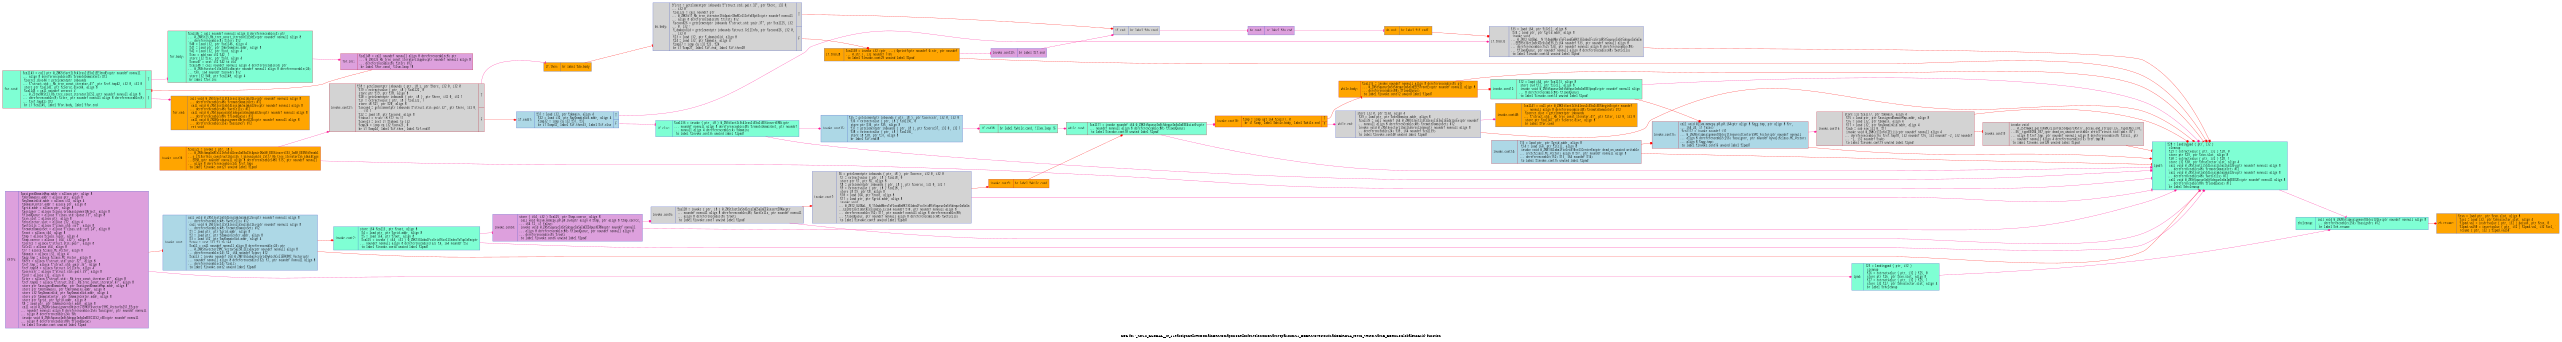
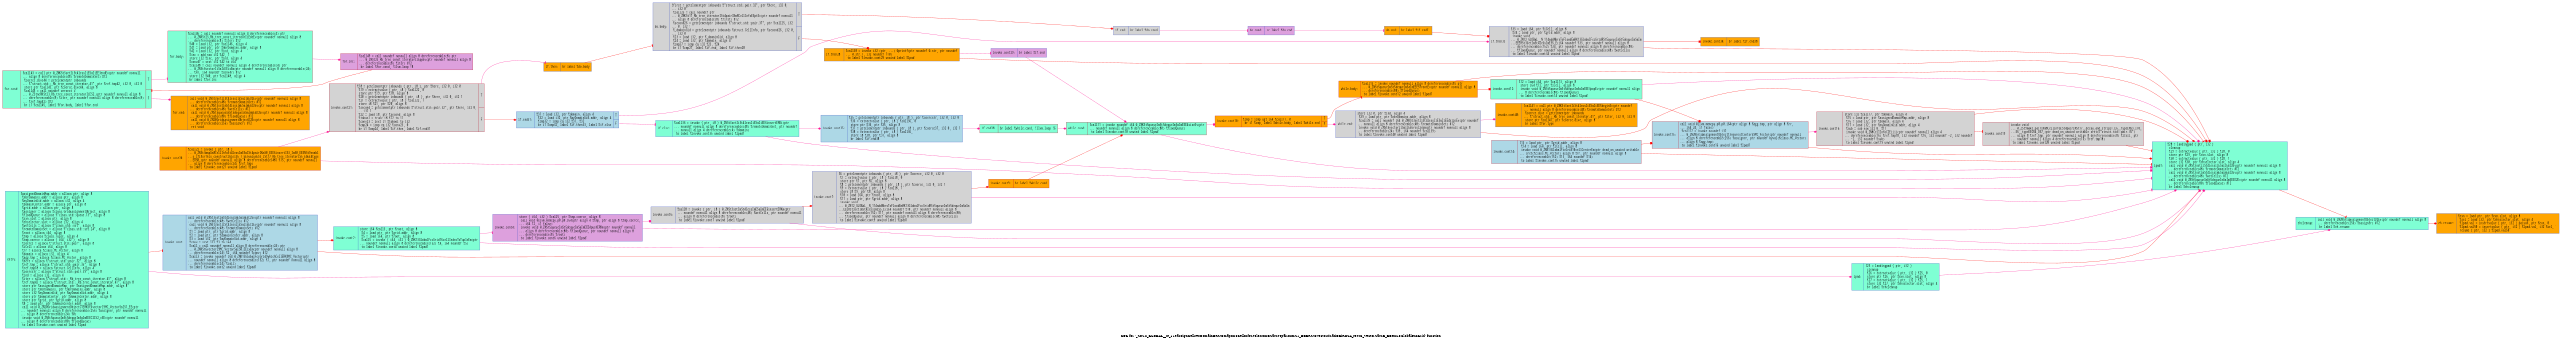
node "invoke.cont34:": added
edge "invoke.cont29:" -> "if.end:": now "invoke.cont29:" -> "while.cond:"
node "invoke.cont40:": text "br label %for.cond" -> "br label %for.type"
edge "lpad1:" -> "ehcleanup:": color deeppink -> red
node "entry:": fillcolor plum -> aquamarine
